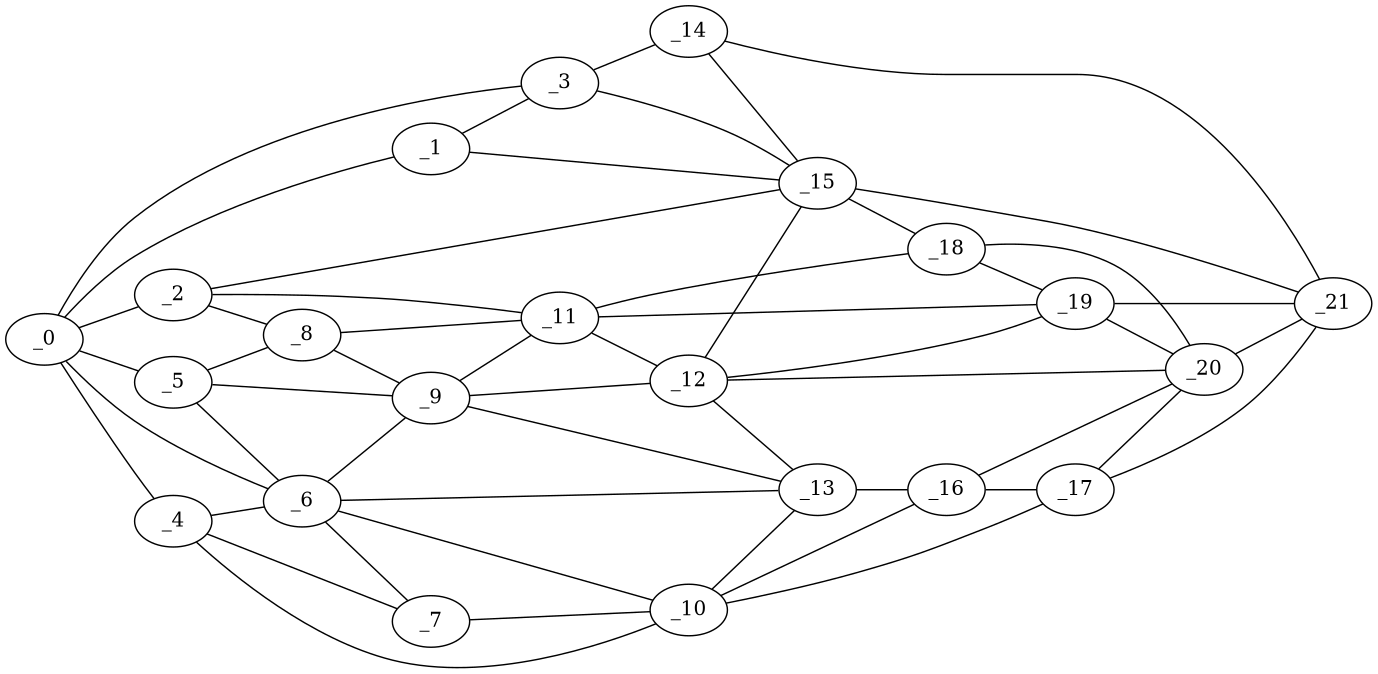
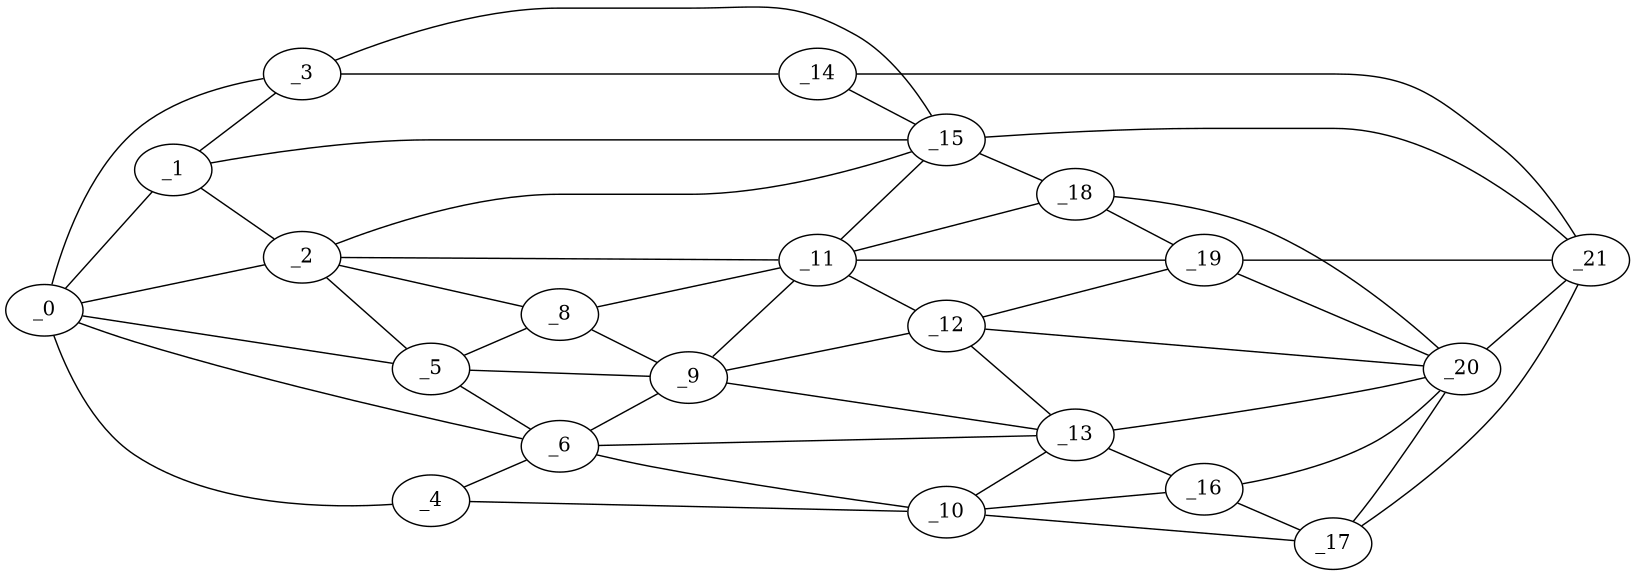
edge "_1" -- "_2": added
edge "_15" -- "_12": now "_15" -- "_11"
edge "_2" -- "_5": added
edge "_20" -- "_13": added
node "_7": removed
